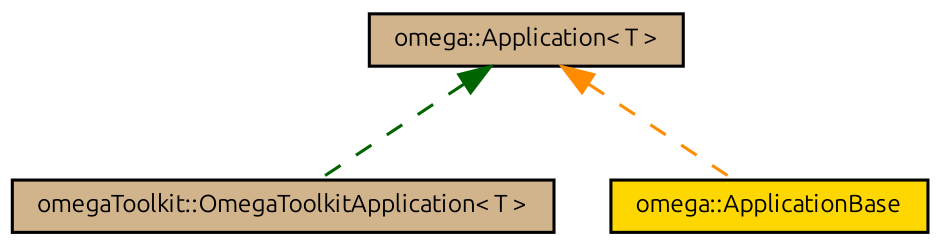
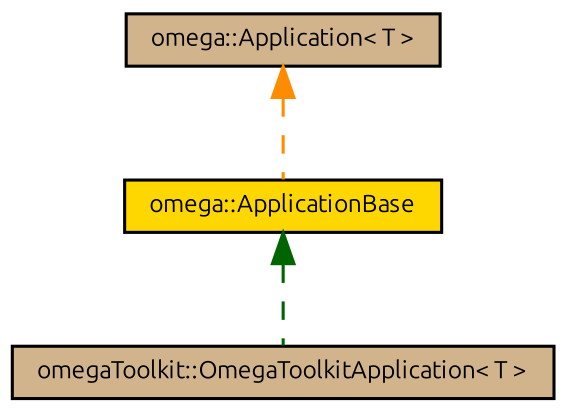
edge "omegaToolkit::OmegaToolkitApplication< T >" -> "omega::Application< T >": now "omegaToolkit::OmegaToolkitApplication< T >" -> "omega::ApplicationBase"
